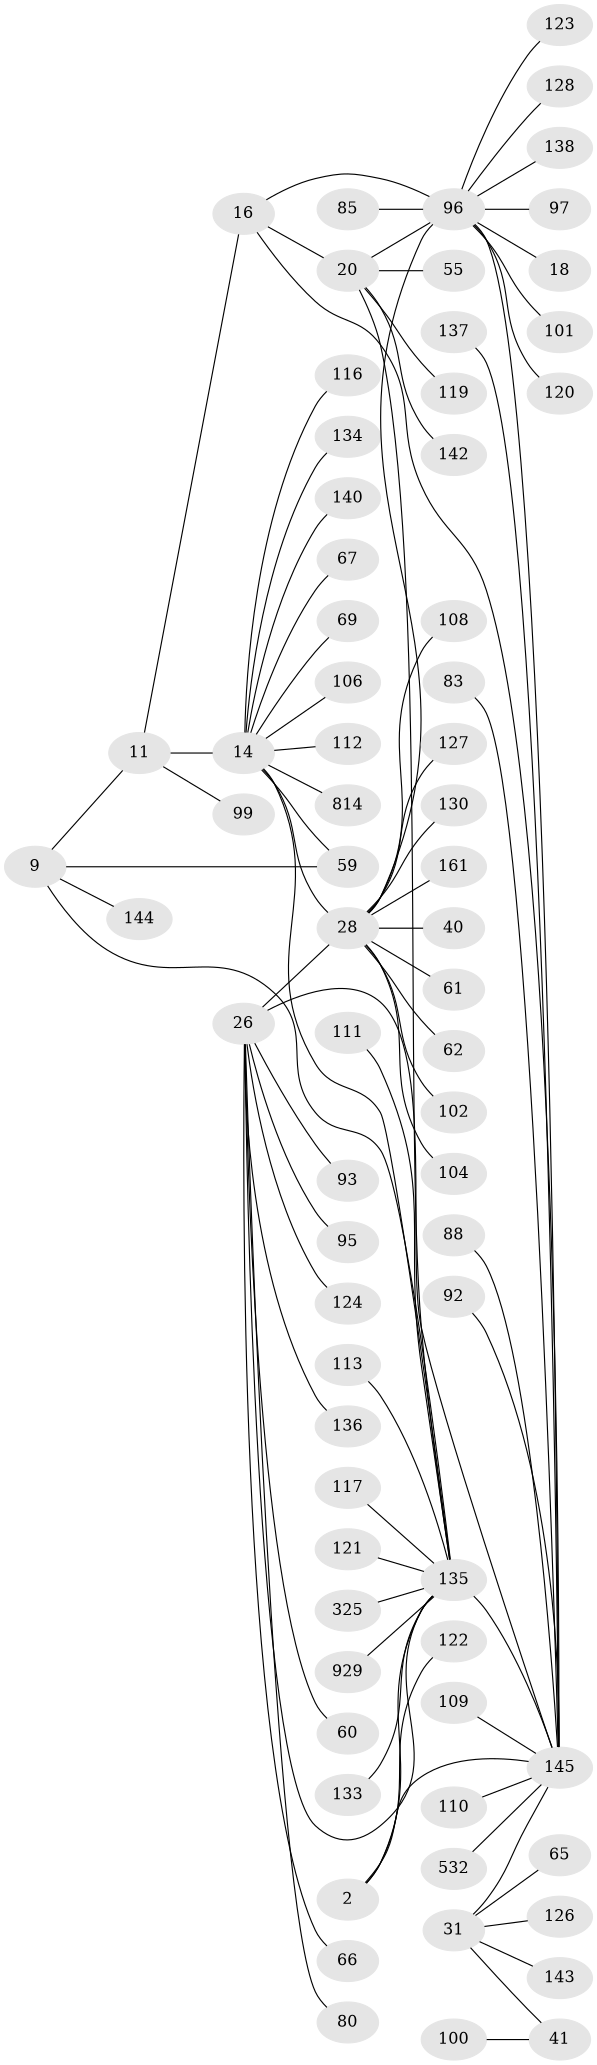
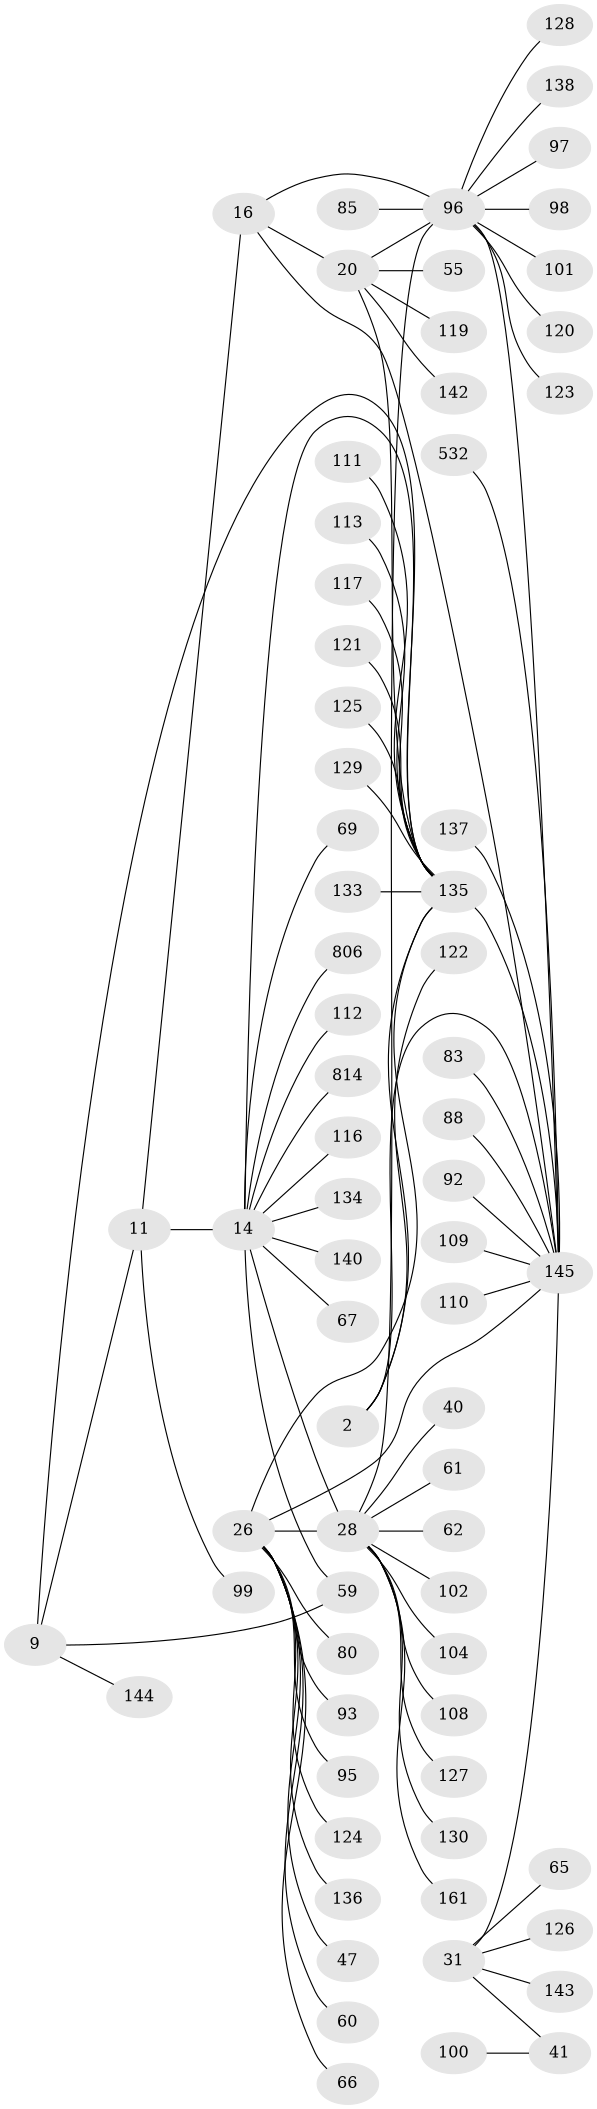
node "18": label "18" -> "98"
node "106": label "106" -> "806"
node "325": label "325" -> "125"
node "929": label "929" -> "129"
node "47": added
